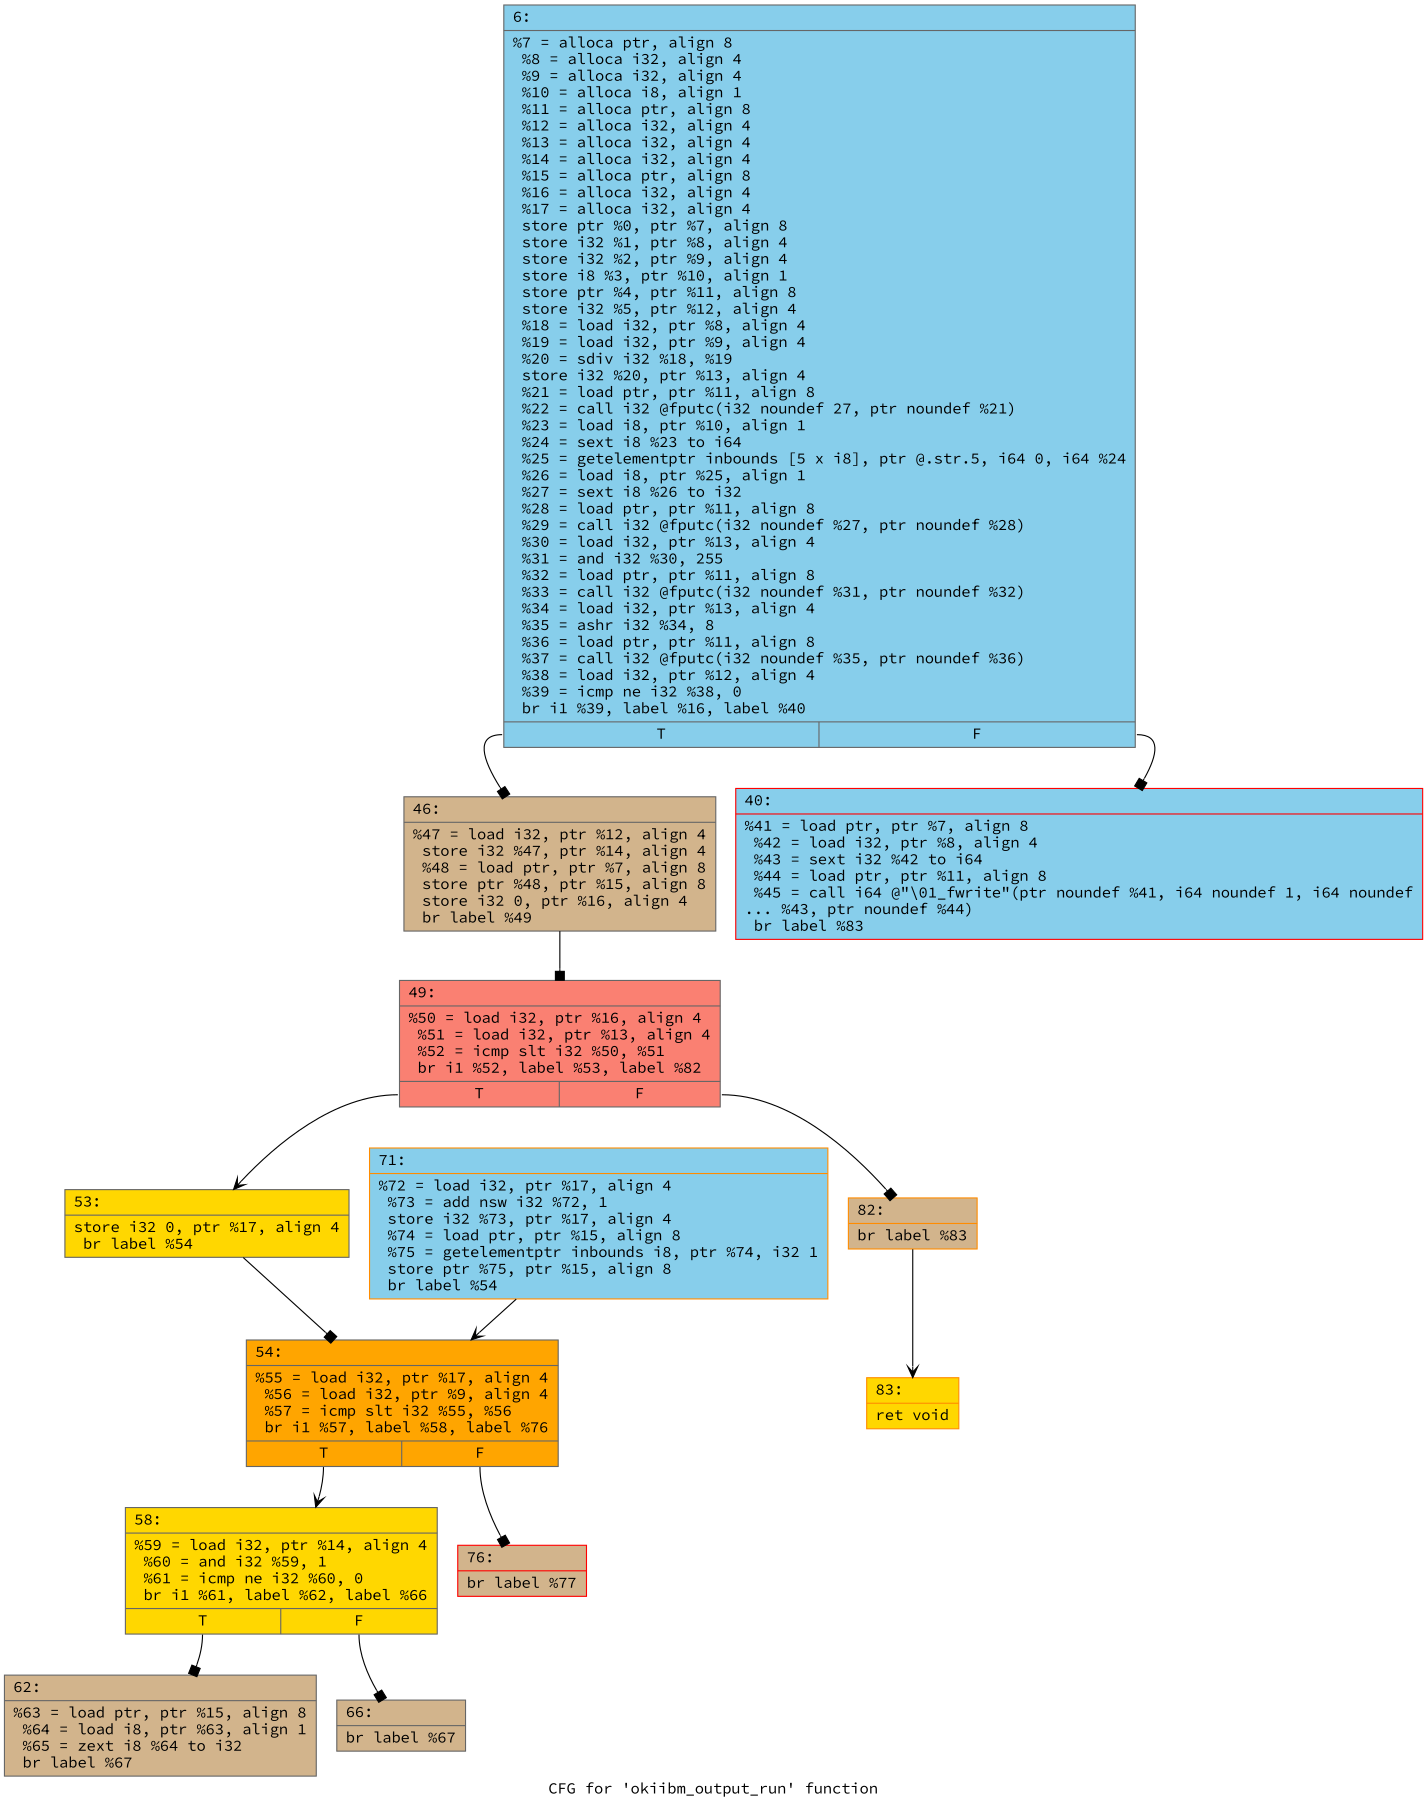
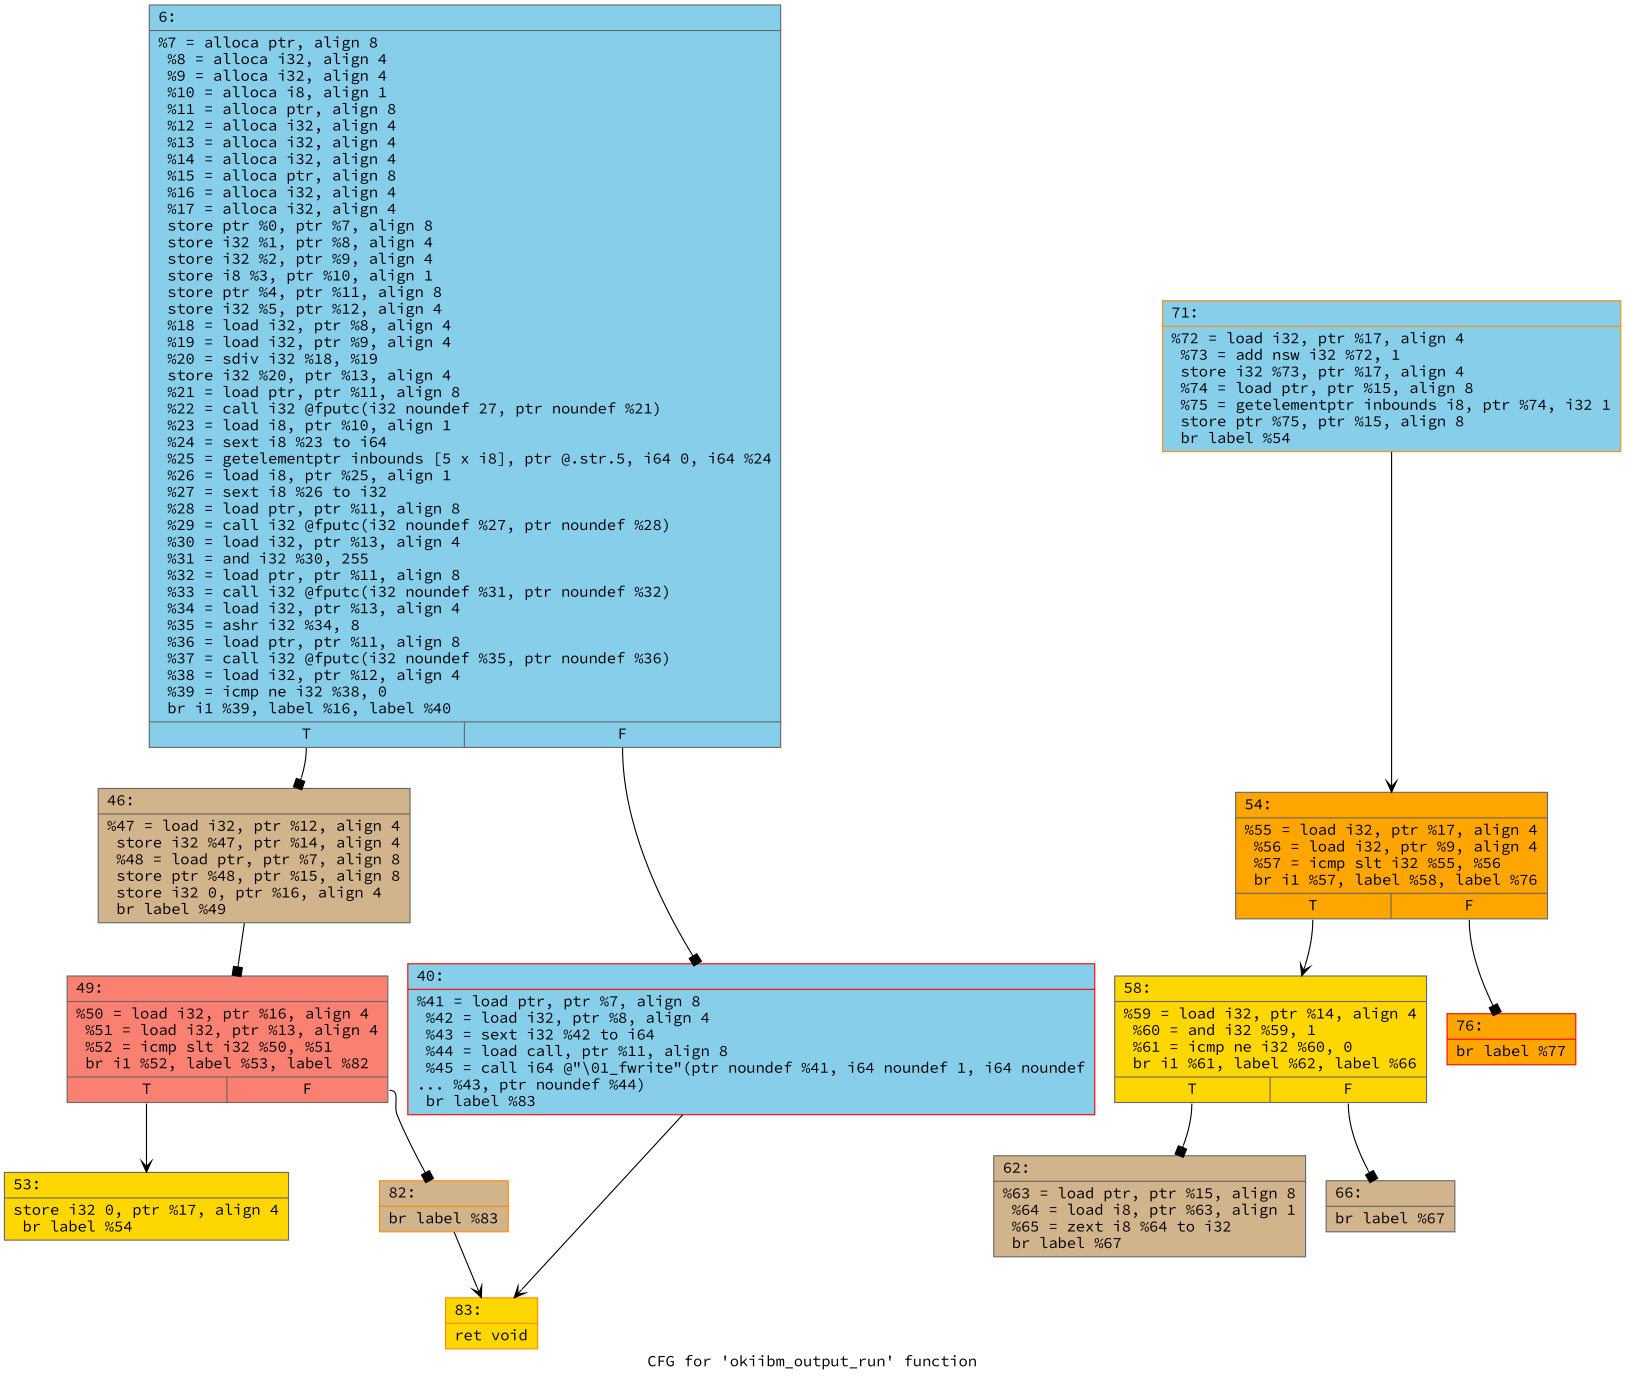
node "40:": text "%44 = load ptr, ptr %11, align 8" -> "%44 = load call, ptr %11, align 8"
edge "40:" -> "83:": added
edge "53:" -> "54:": removed
node "76:": fillcolor tan -> orange
